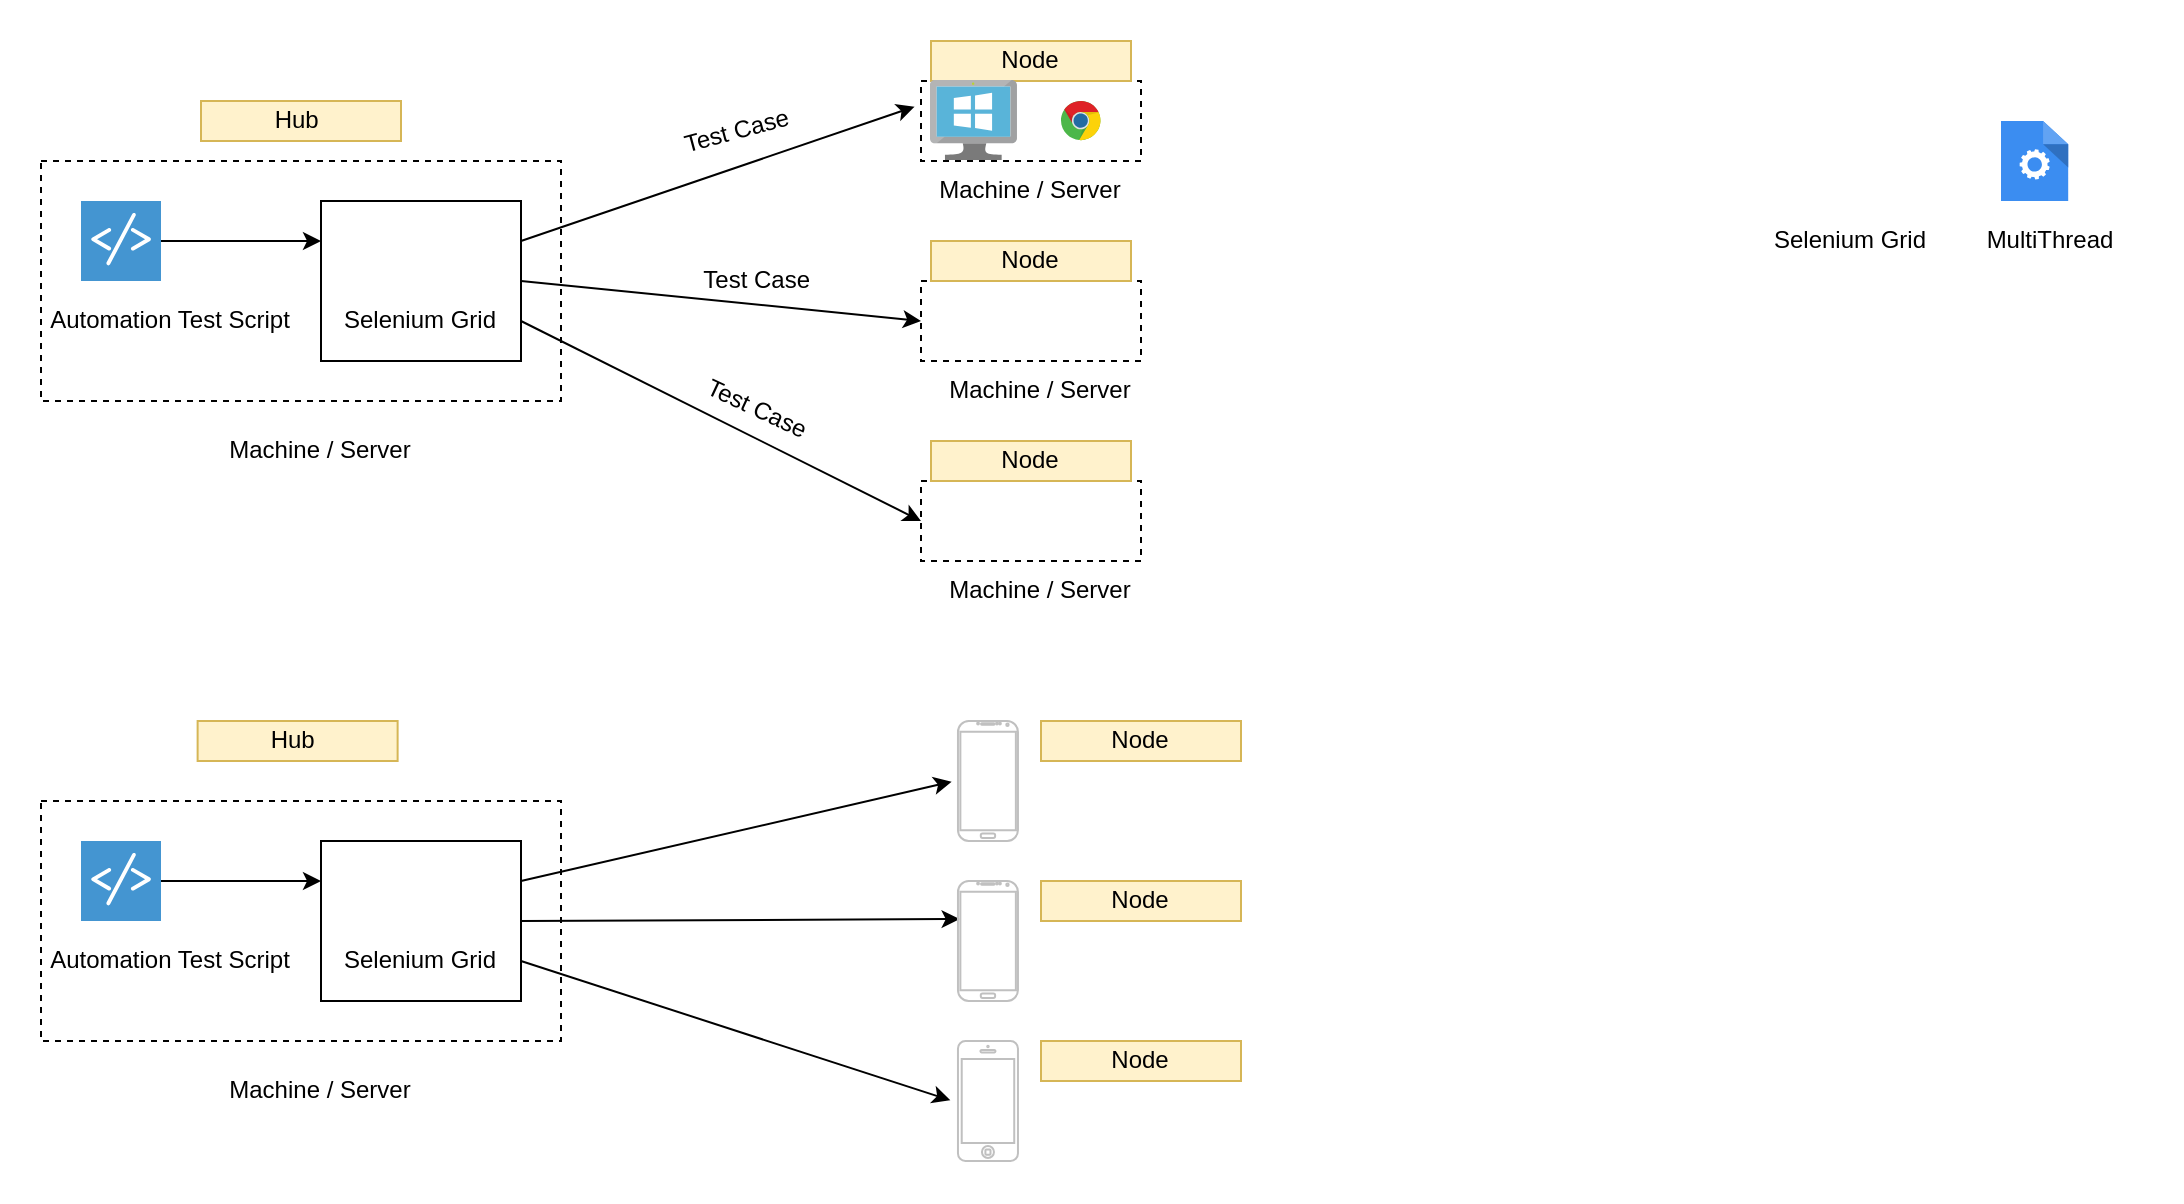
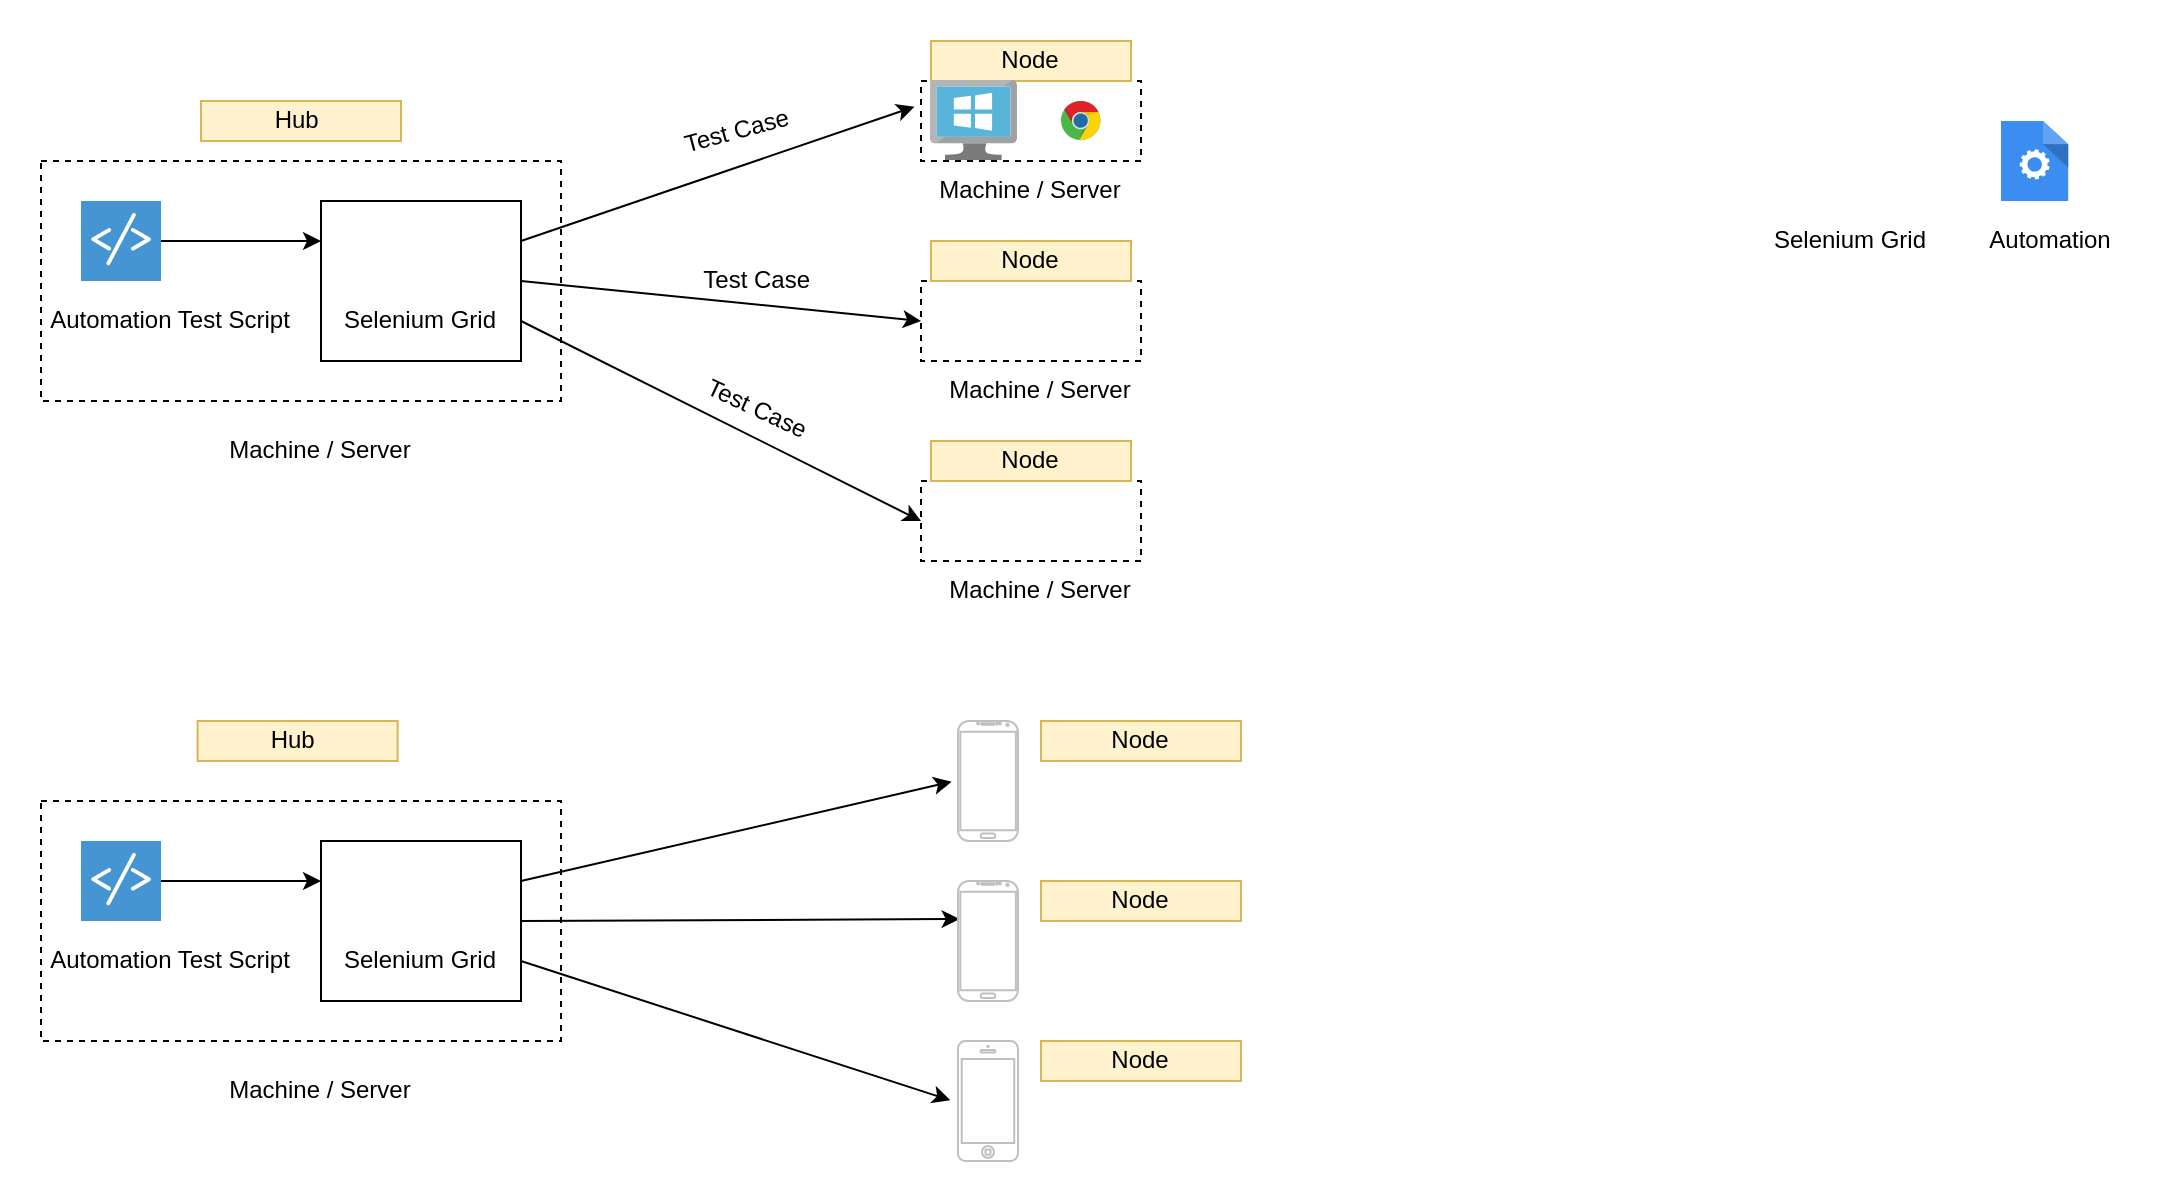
node "MultiThread": label "MultiThread" -> "Automation"
